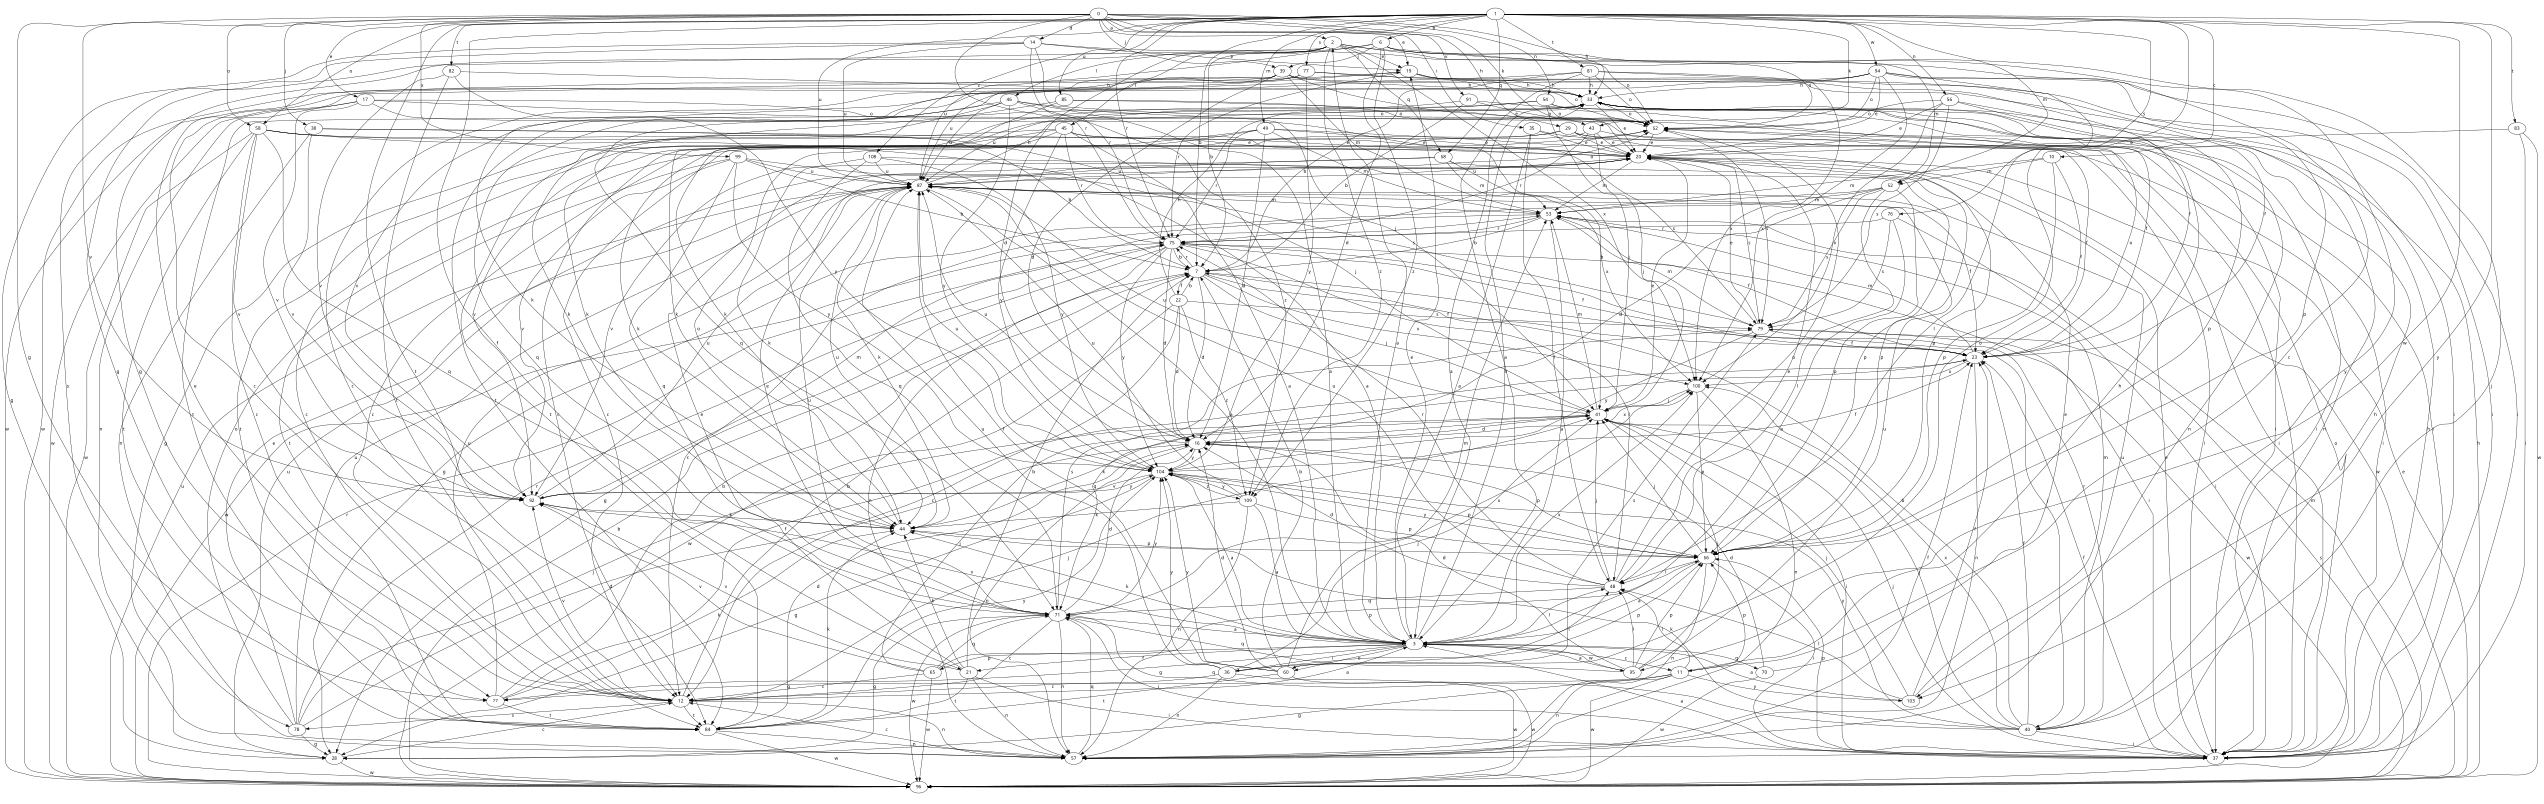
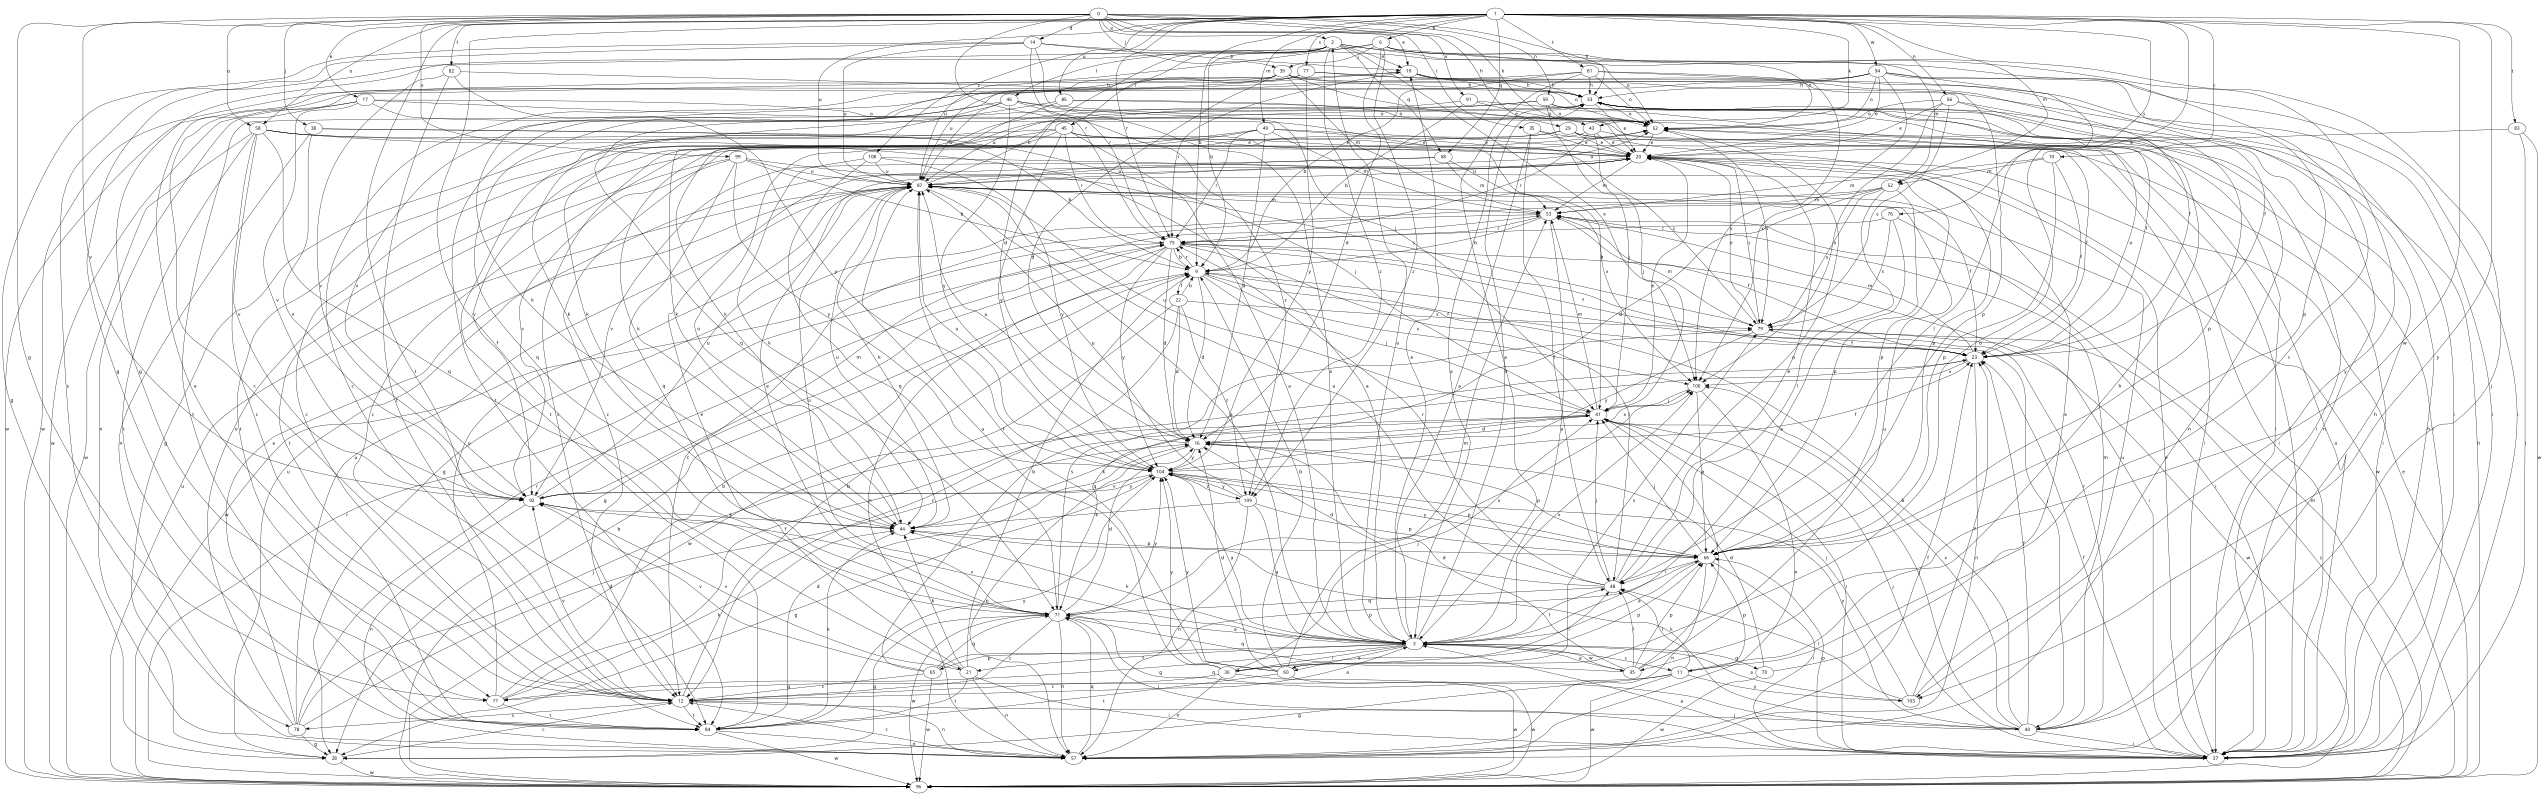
node "54": label "54" -> "59"
edge "22" -> "33": removed, label "h"
edge "68" -> "66": now "19" -> "66"
node "7": label "7" -> "9"
edge "12" -> "41": now "12" -> "40"
edge "11" -> "57": now "92" -> "57"
